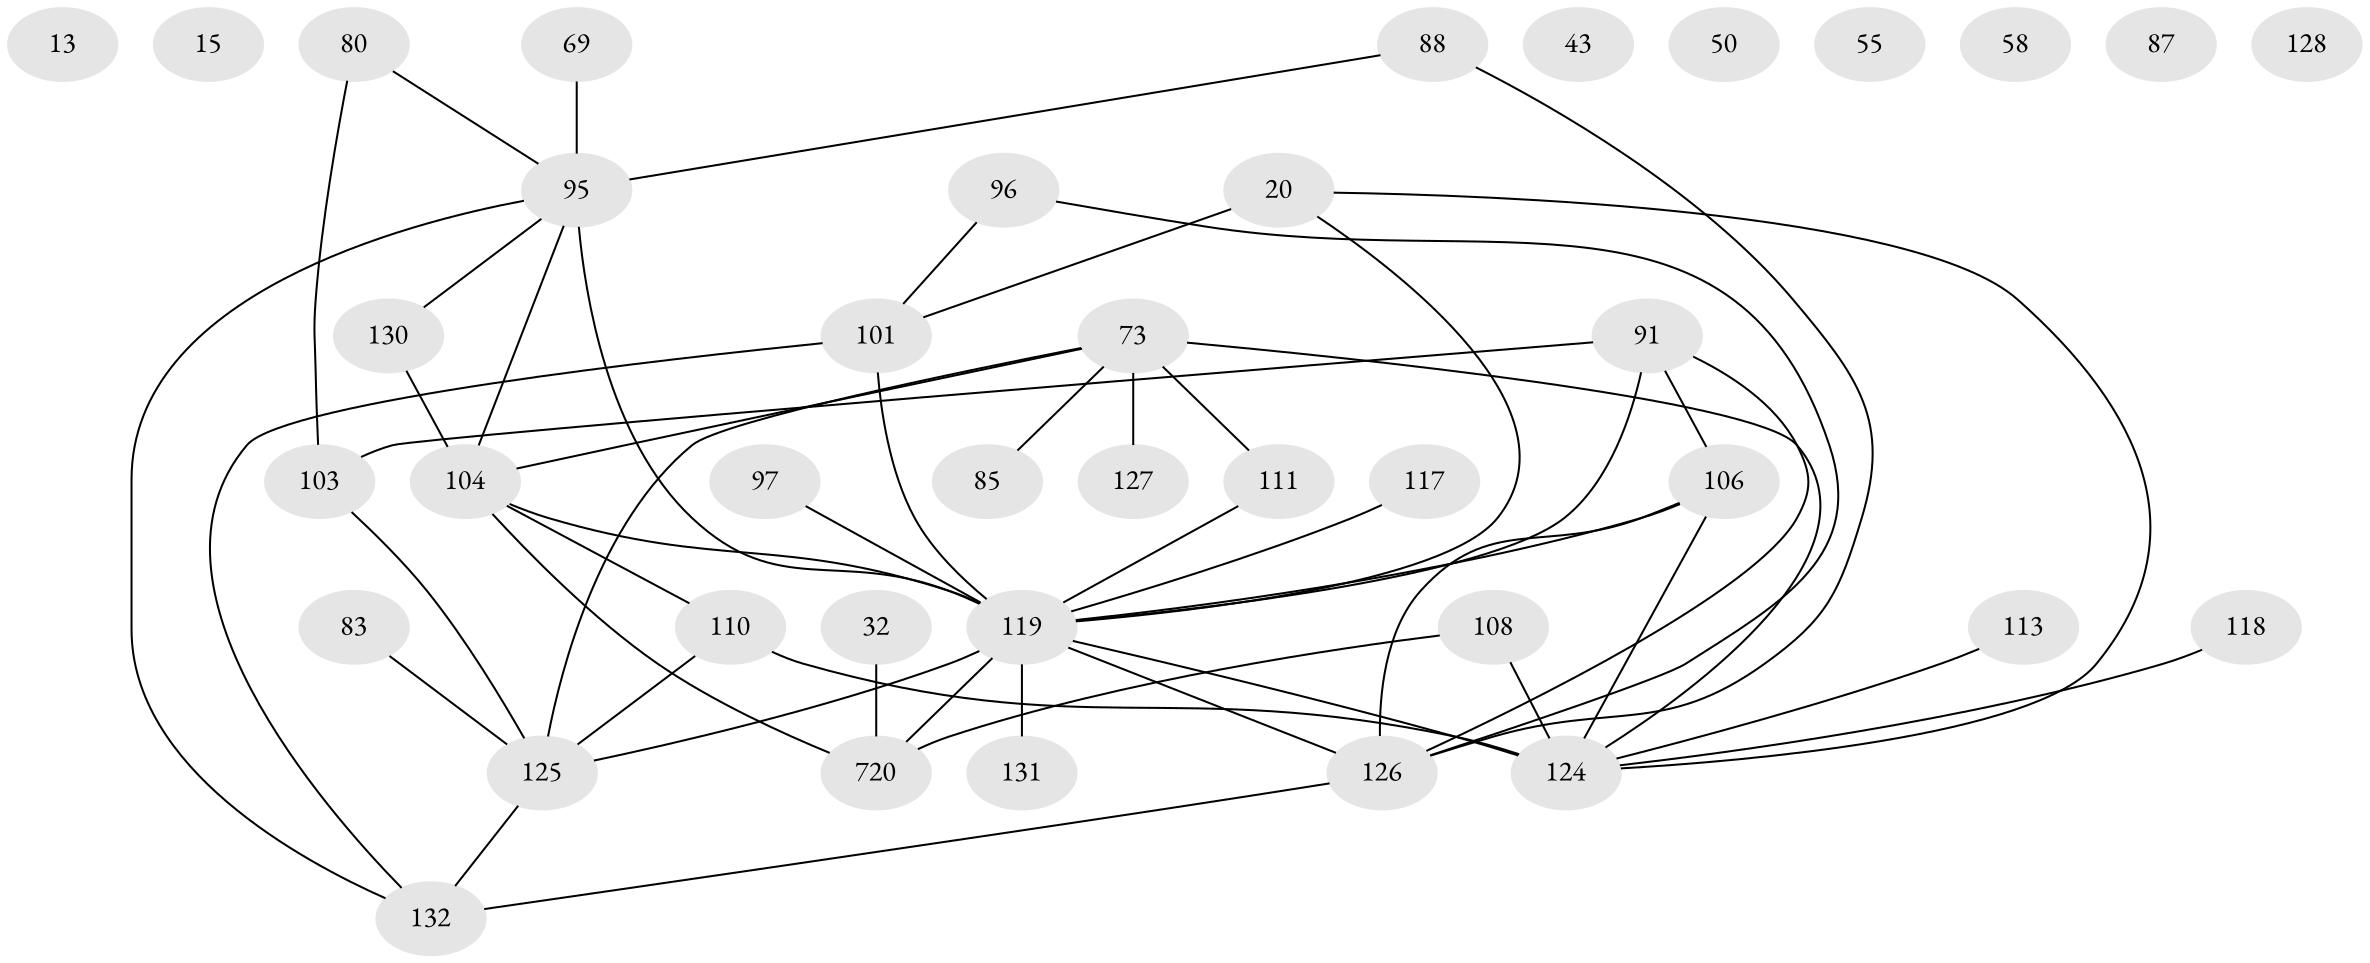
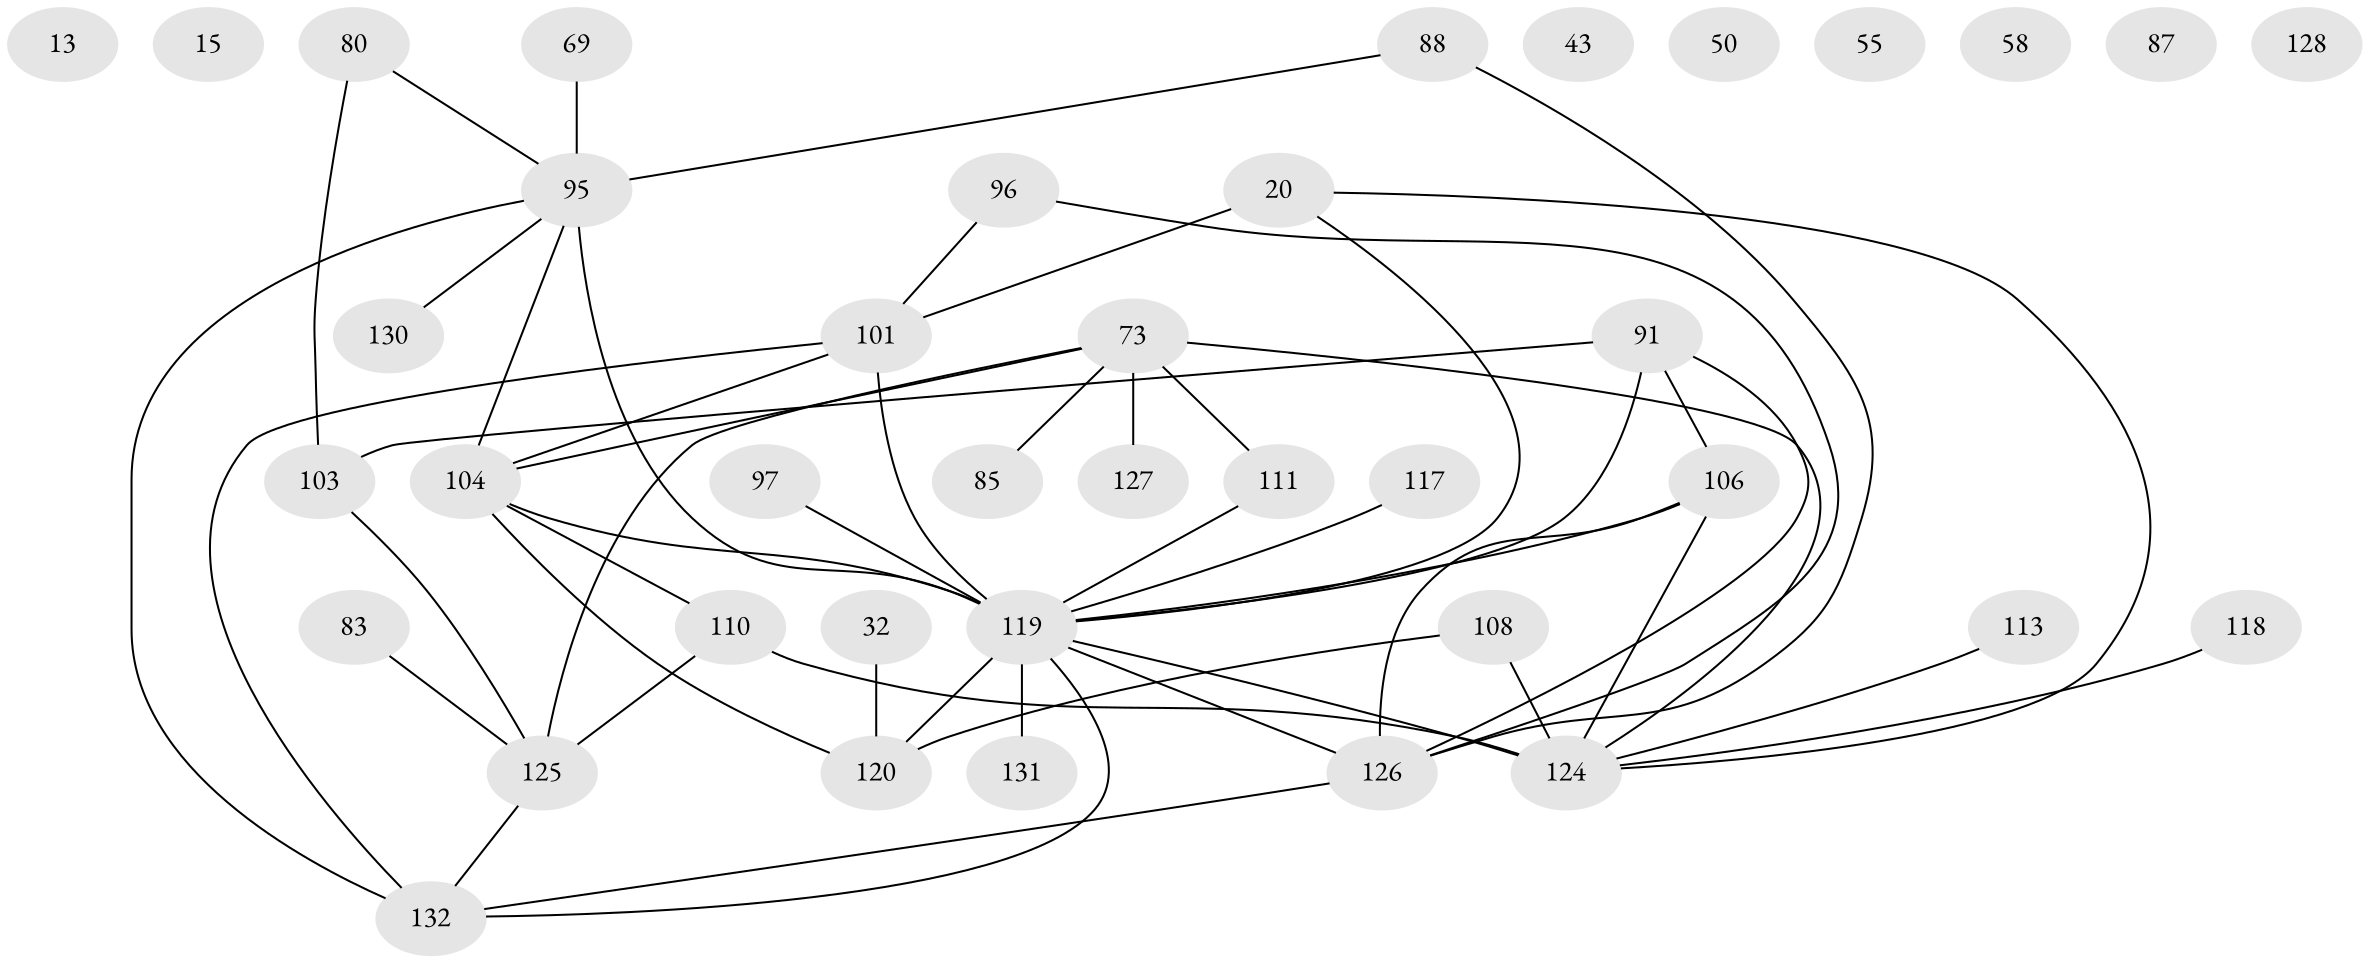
edge "130" -- "104": now "101" -- "104"
edge "119" -- "125": now "119" -- "132"
node "720": label "720" -> "120"
